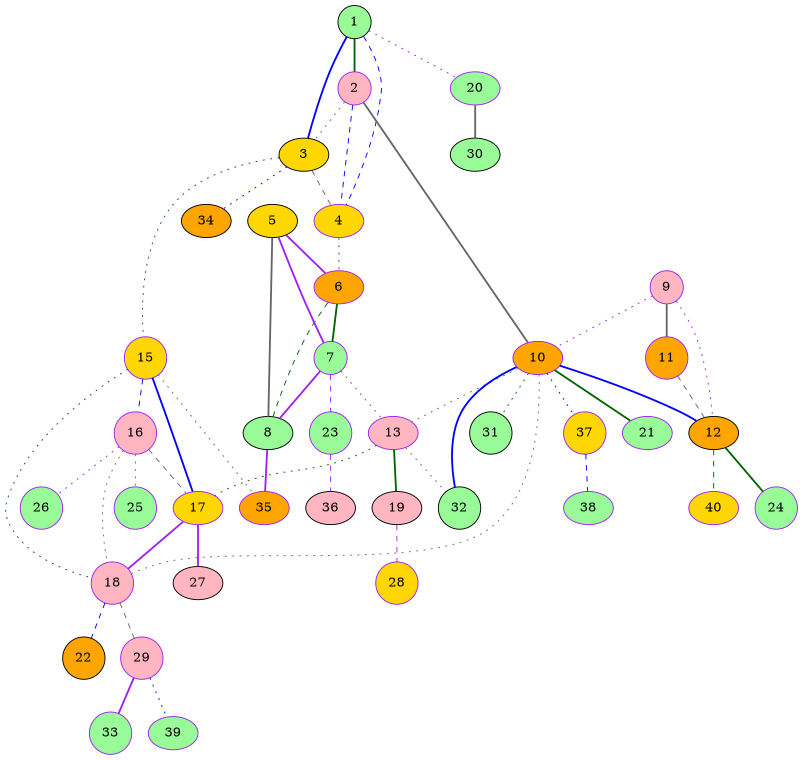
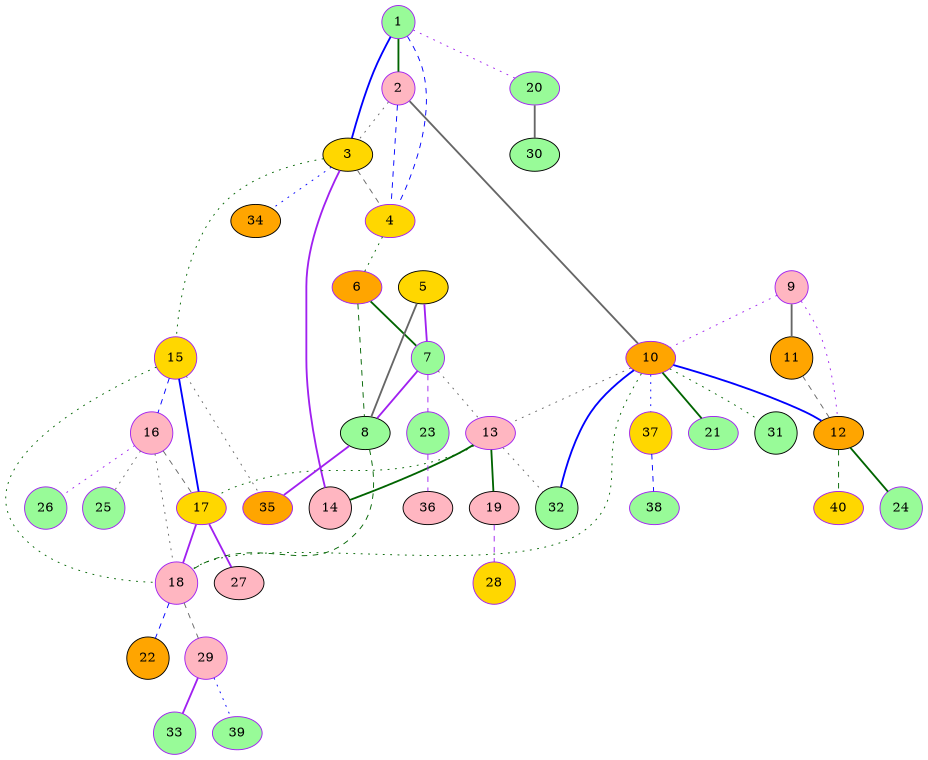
node "1": color black -> purple
edge "5" -- "6": removed
node "11": color purple -> black
node "14": added
edge "8" -- "18": added
edge "10" -- "18": color gray40 -> darkgreen
